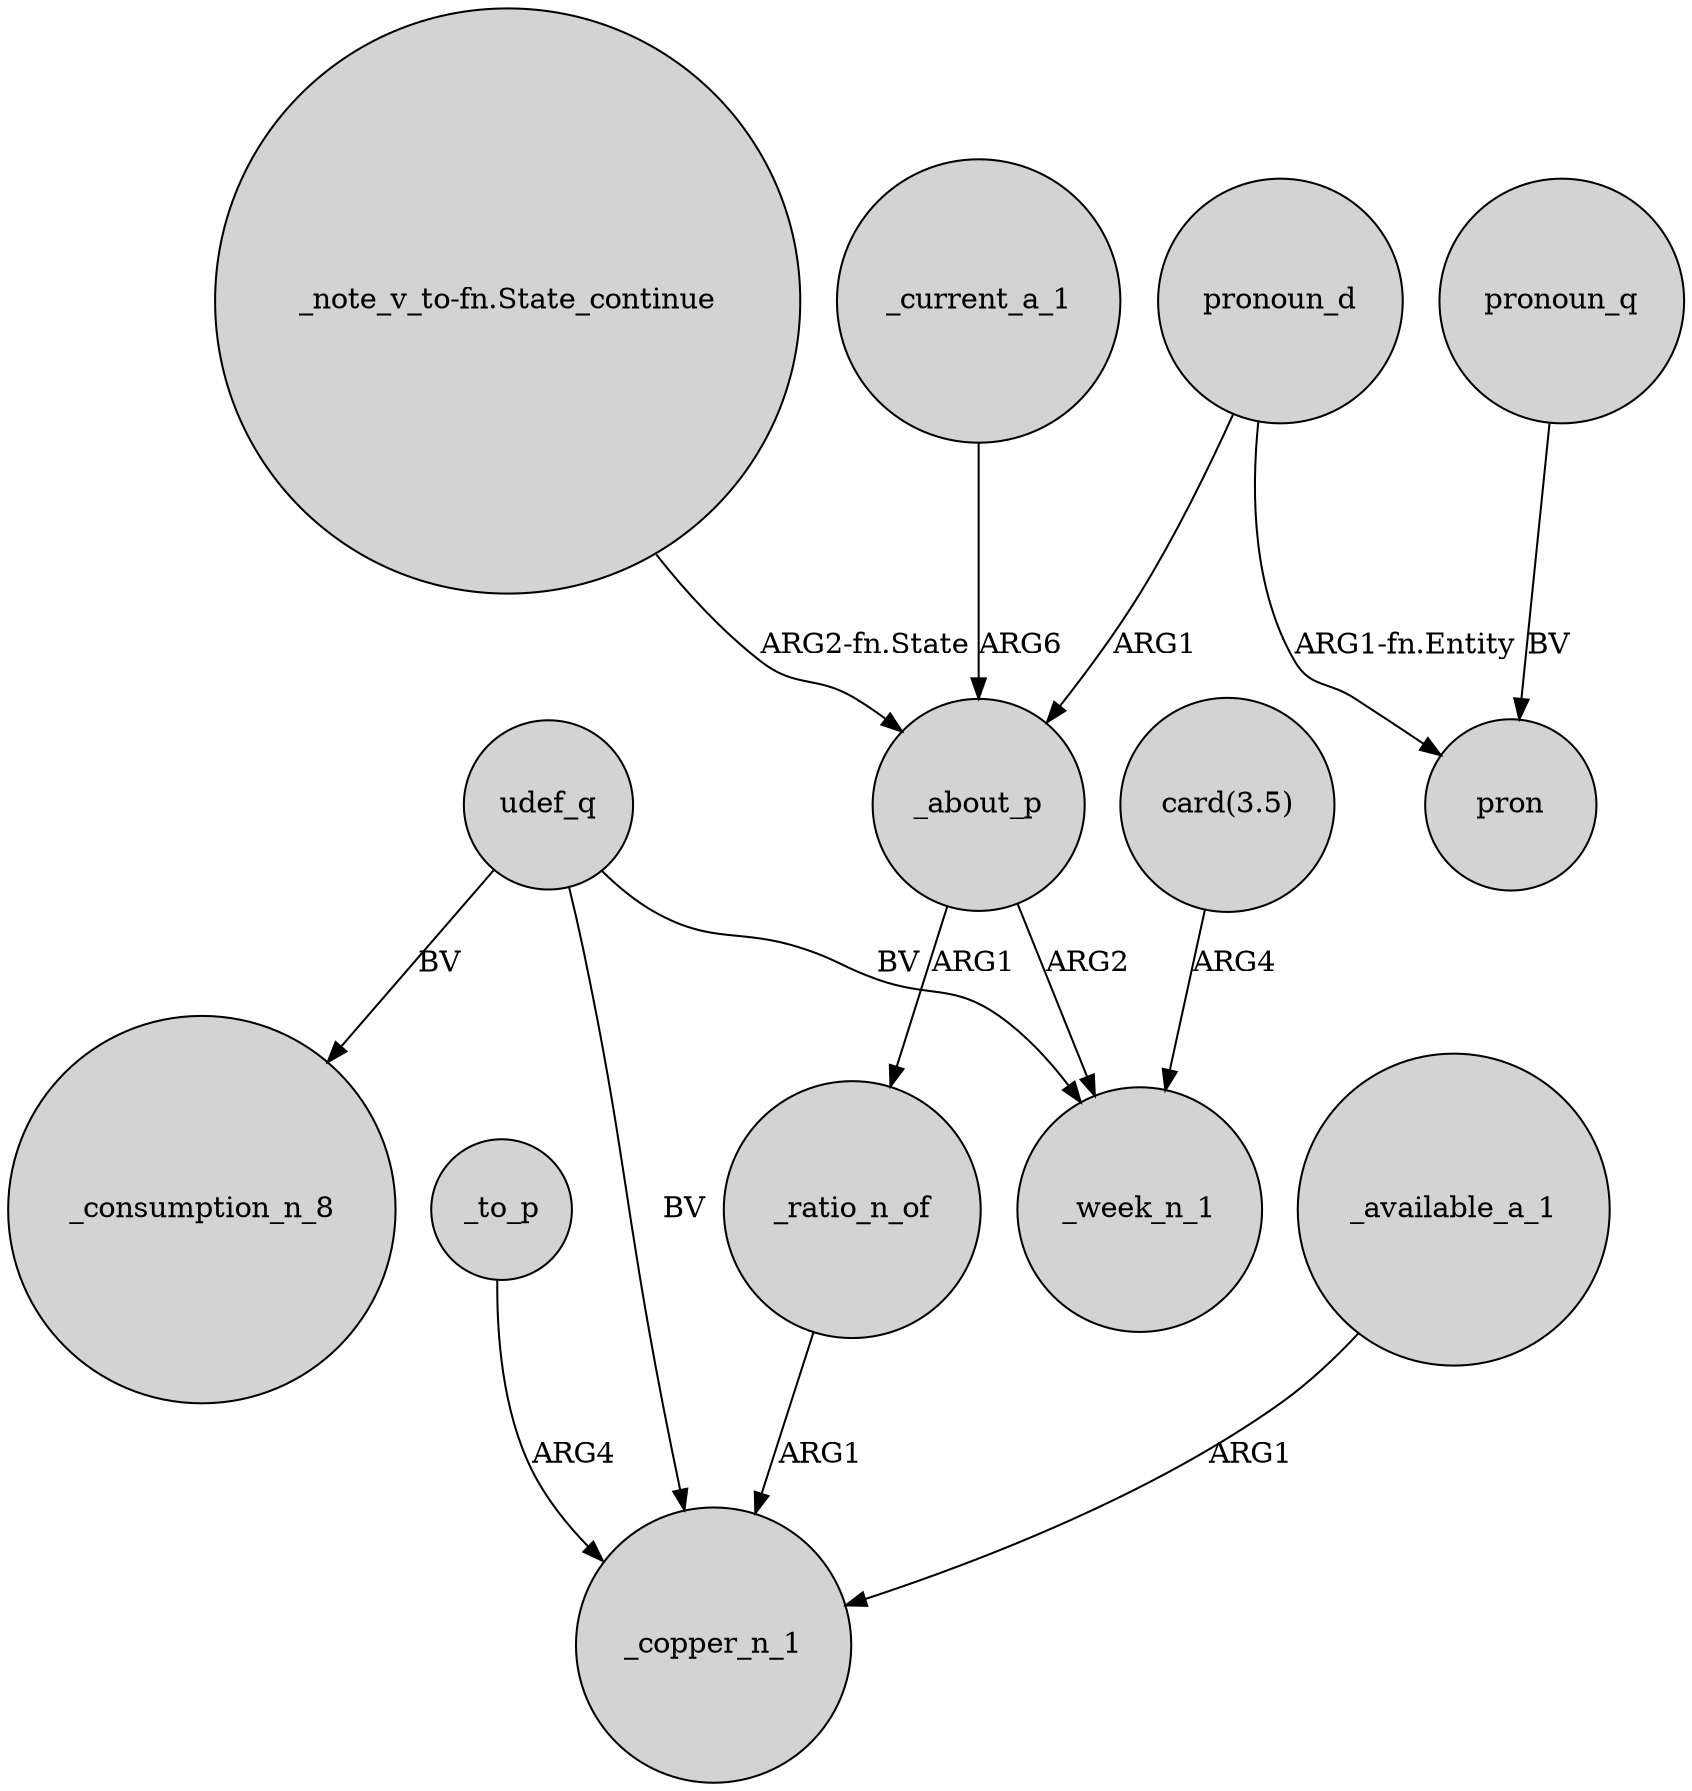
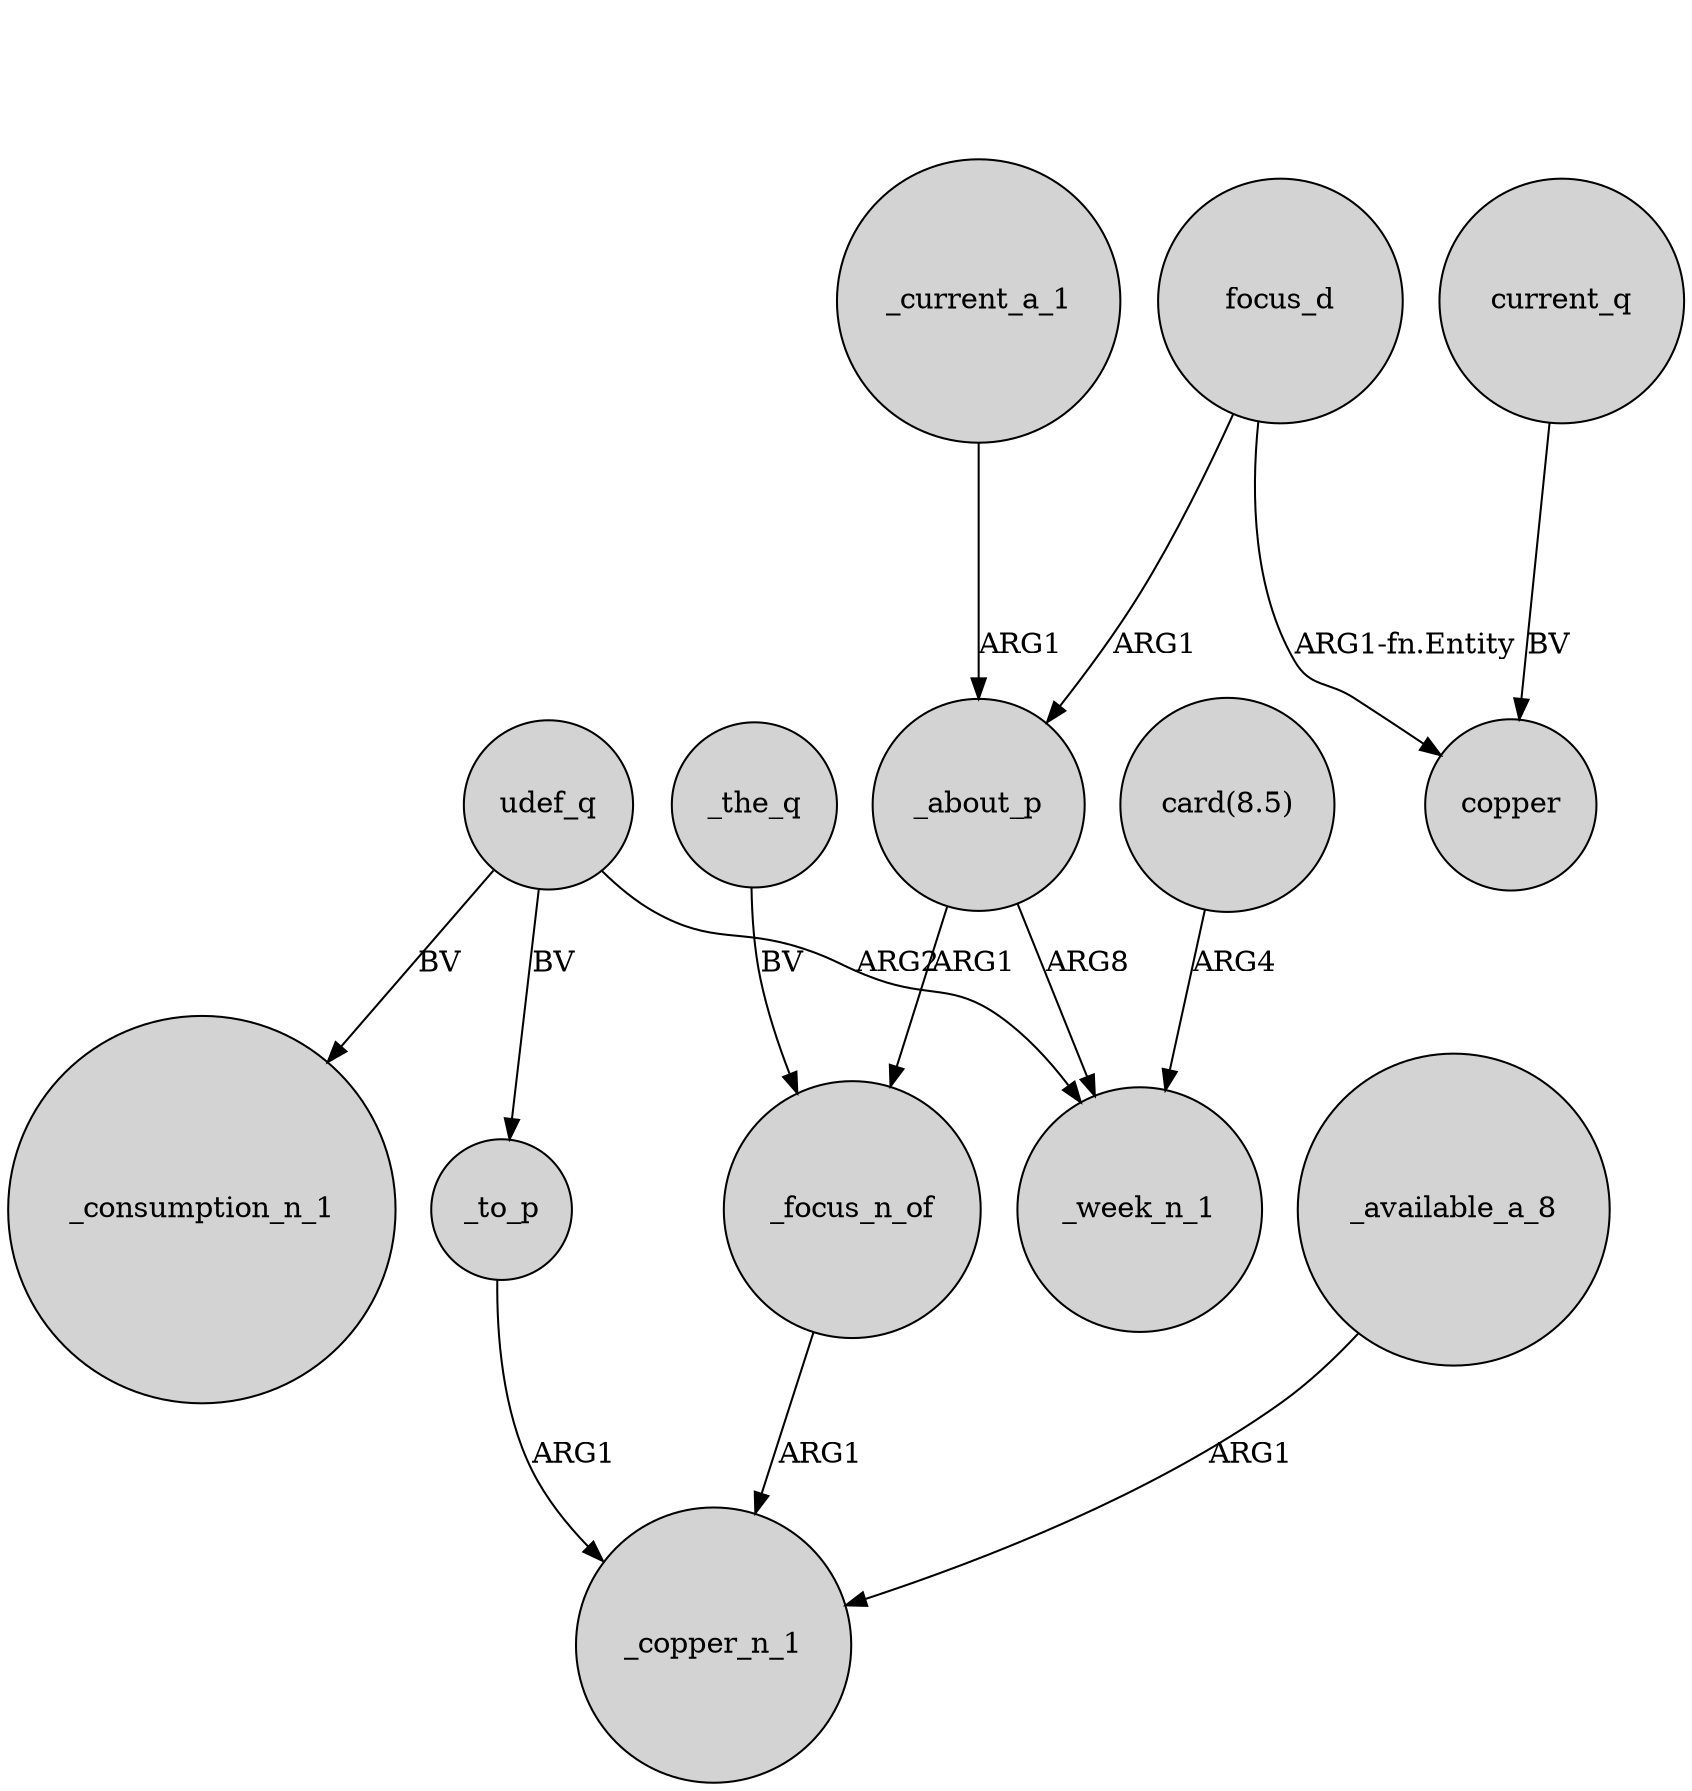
node "_note_v_to-fn.State_continue": removed
node "pronoun_d": label "pronoun_d" -> "focus_d"
node "pronoun_q": label "pronoun_q" -> "current_q"
edge "_current_a_1" -> "_about_p": label "ARG6" -> "ARG1"
node "_the_q": added
node "card(3.5)": label "card(3.5)" -> "card(8.5)"
node "pron": label "pron" -> "copper"
edge "udef_q" -> "_week_n_1": label "BV" -> "ARG2"
edge "_about_p" -> "_week_n_1": label "ARG2" -> "ARG8"
edge "udef_q" -> "_copper_n_1": now "udef_q" -> "_to_p"
node "_consumption_n_8": label "_consumption_n_8" -> "_consumption_n_1"
node "_ratio_n_of": label "_ratio_n_of" -> "_focus_n_of"
node "_available_a_1": label "_available_a_1" -> "_available_a_8"
edge "_to_p" -> "_copper_n_1": label "ARG4" -> "ARG1"
